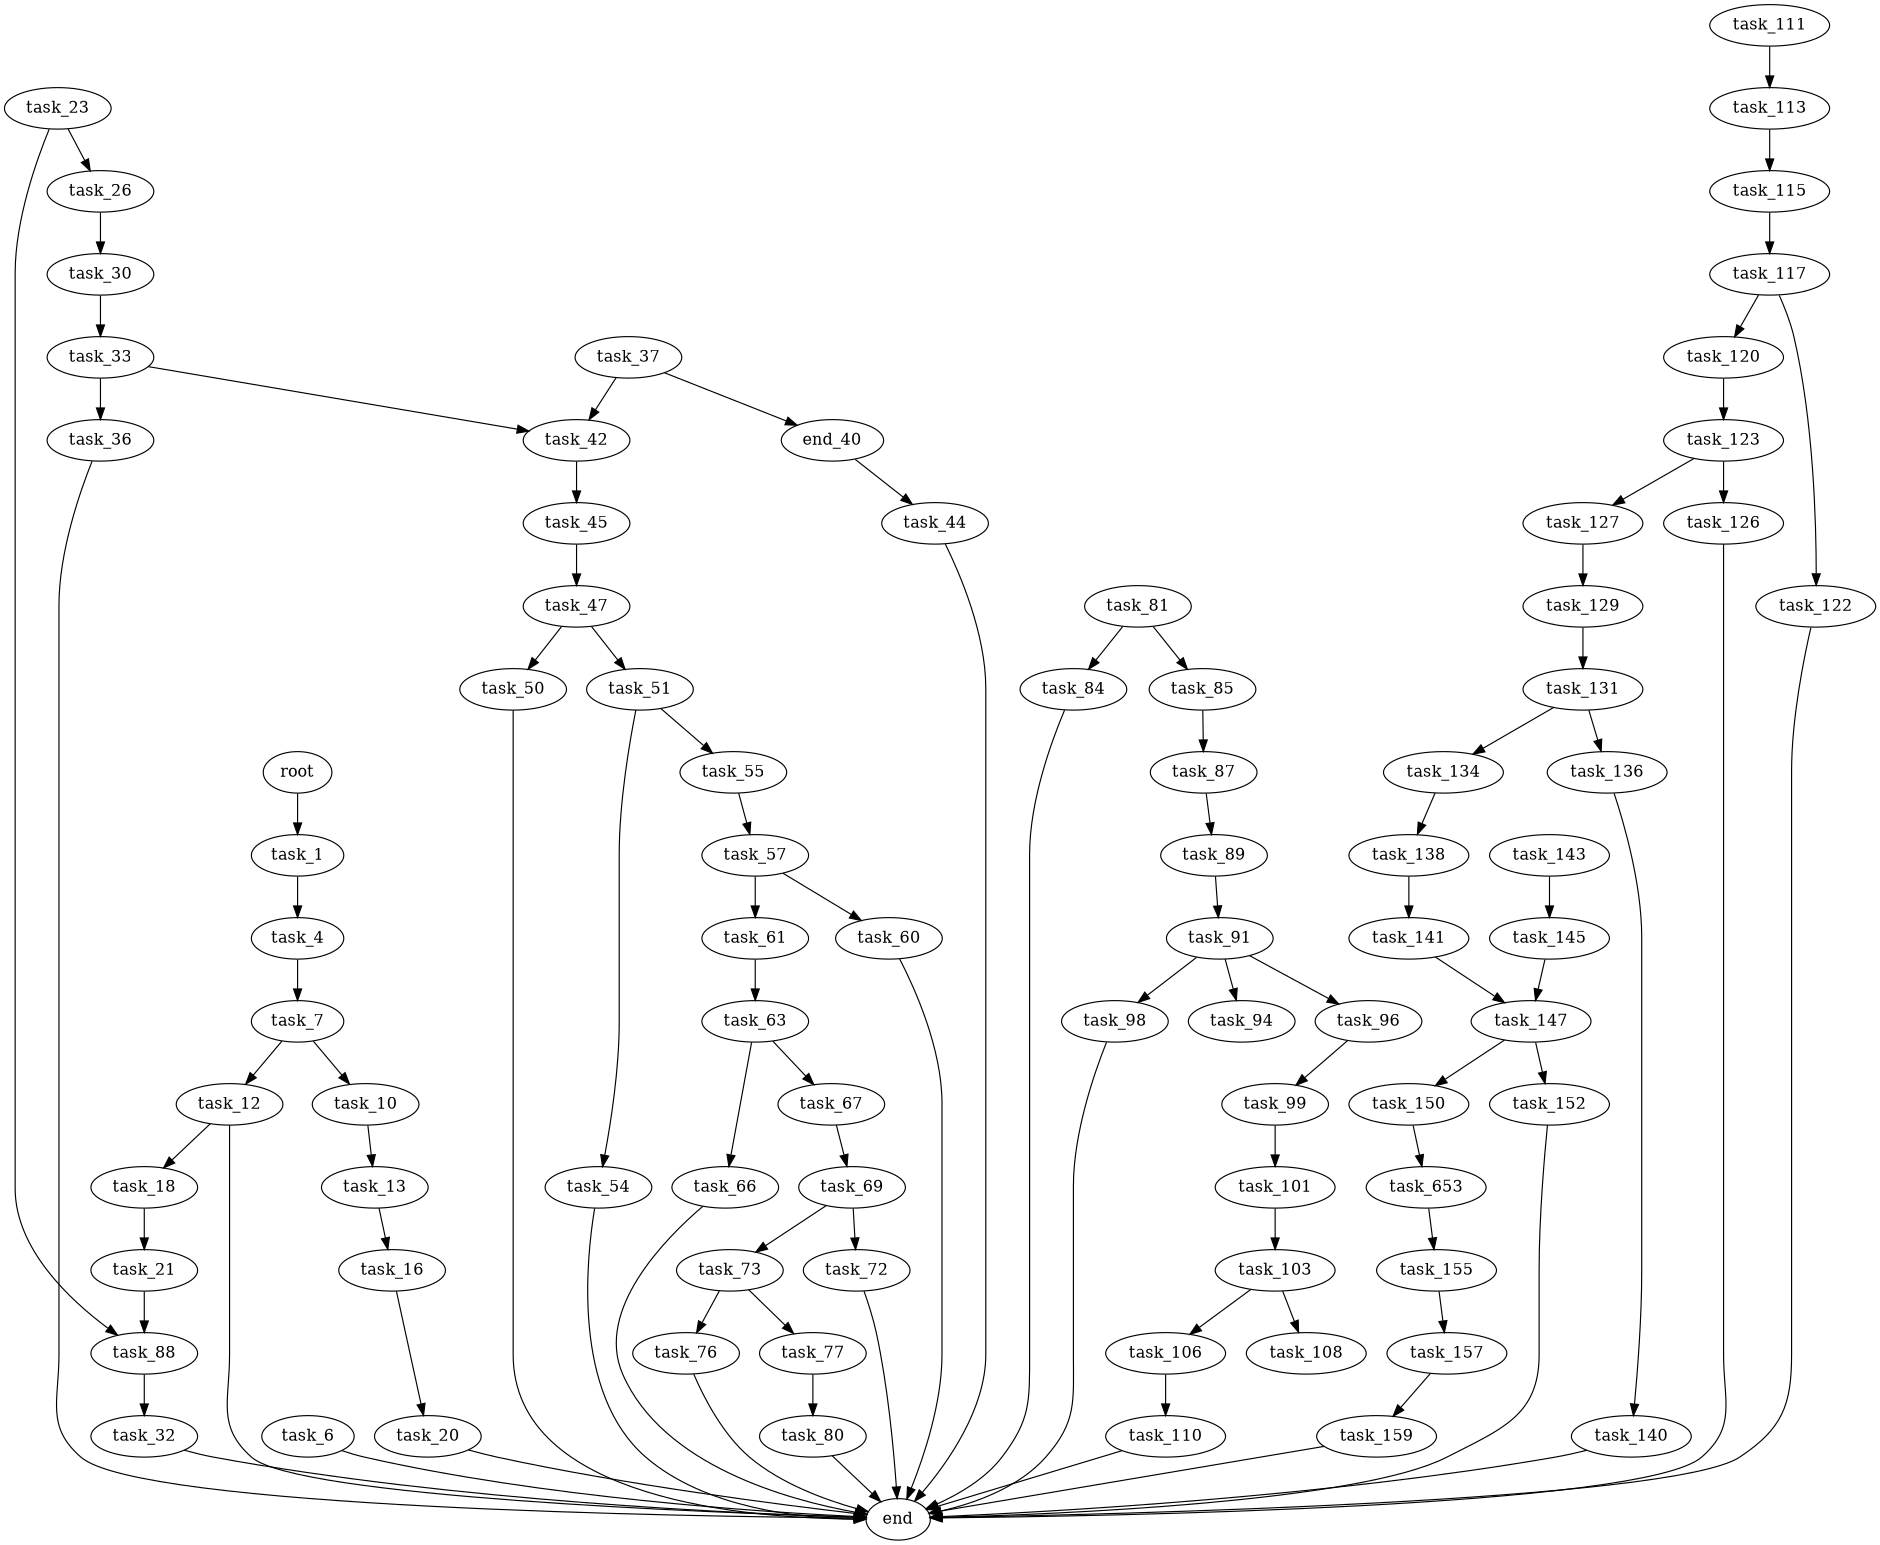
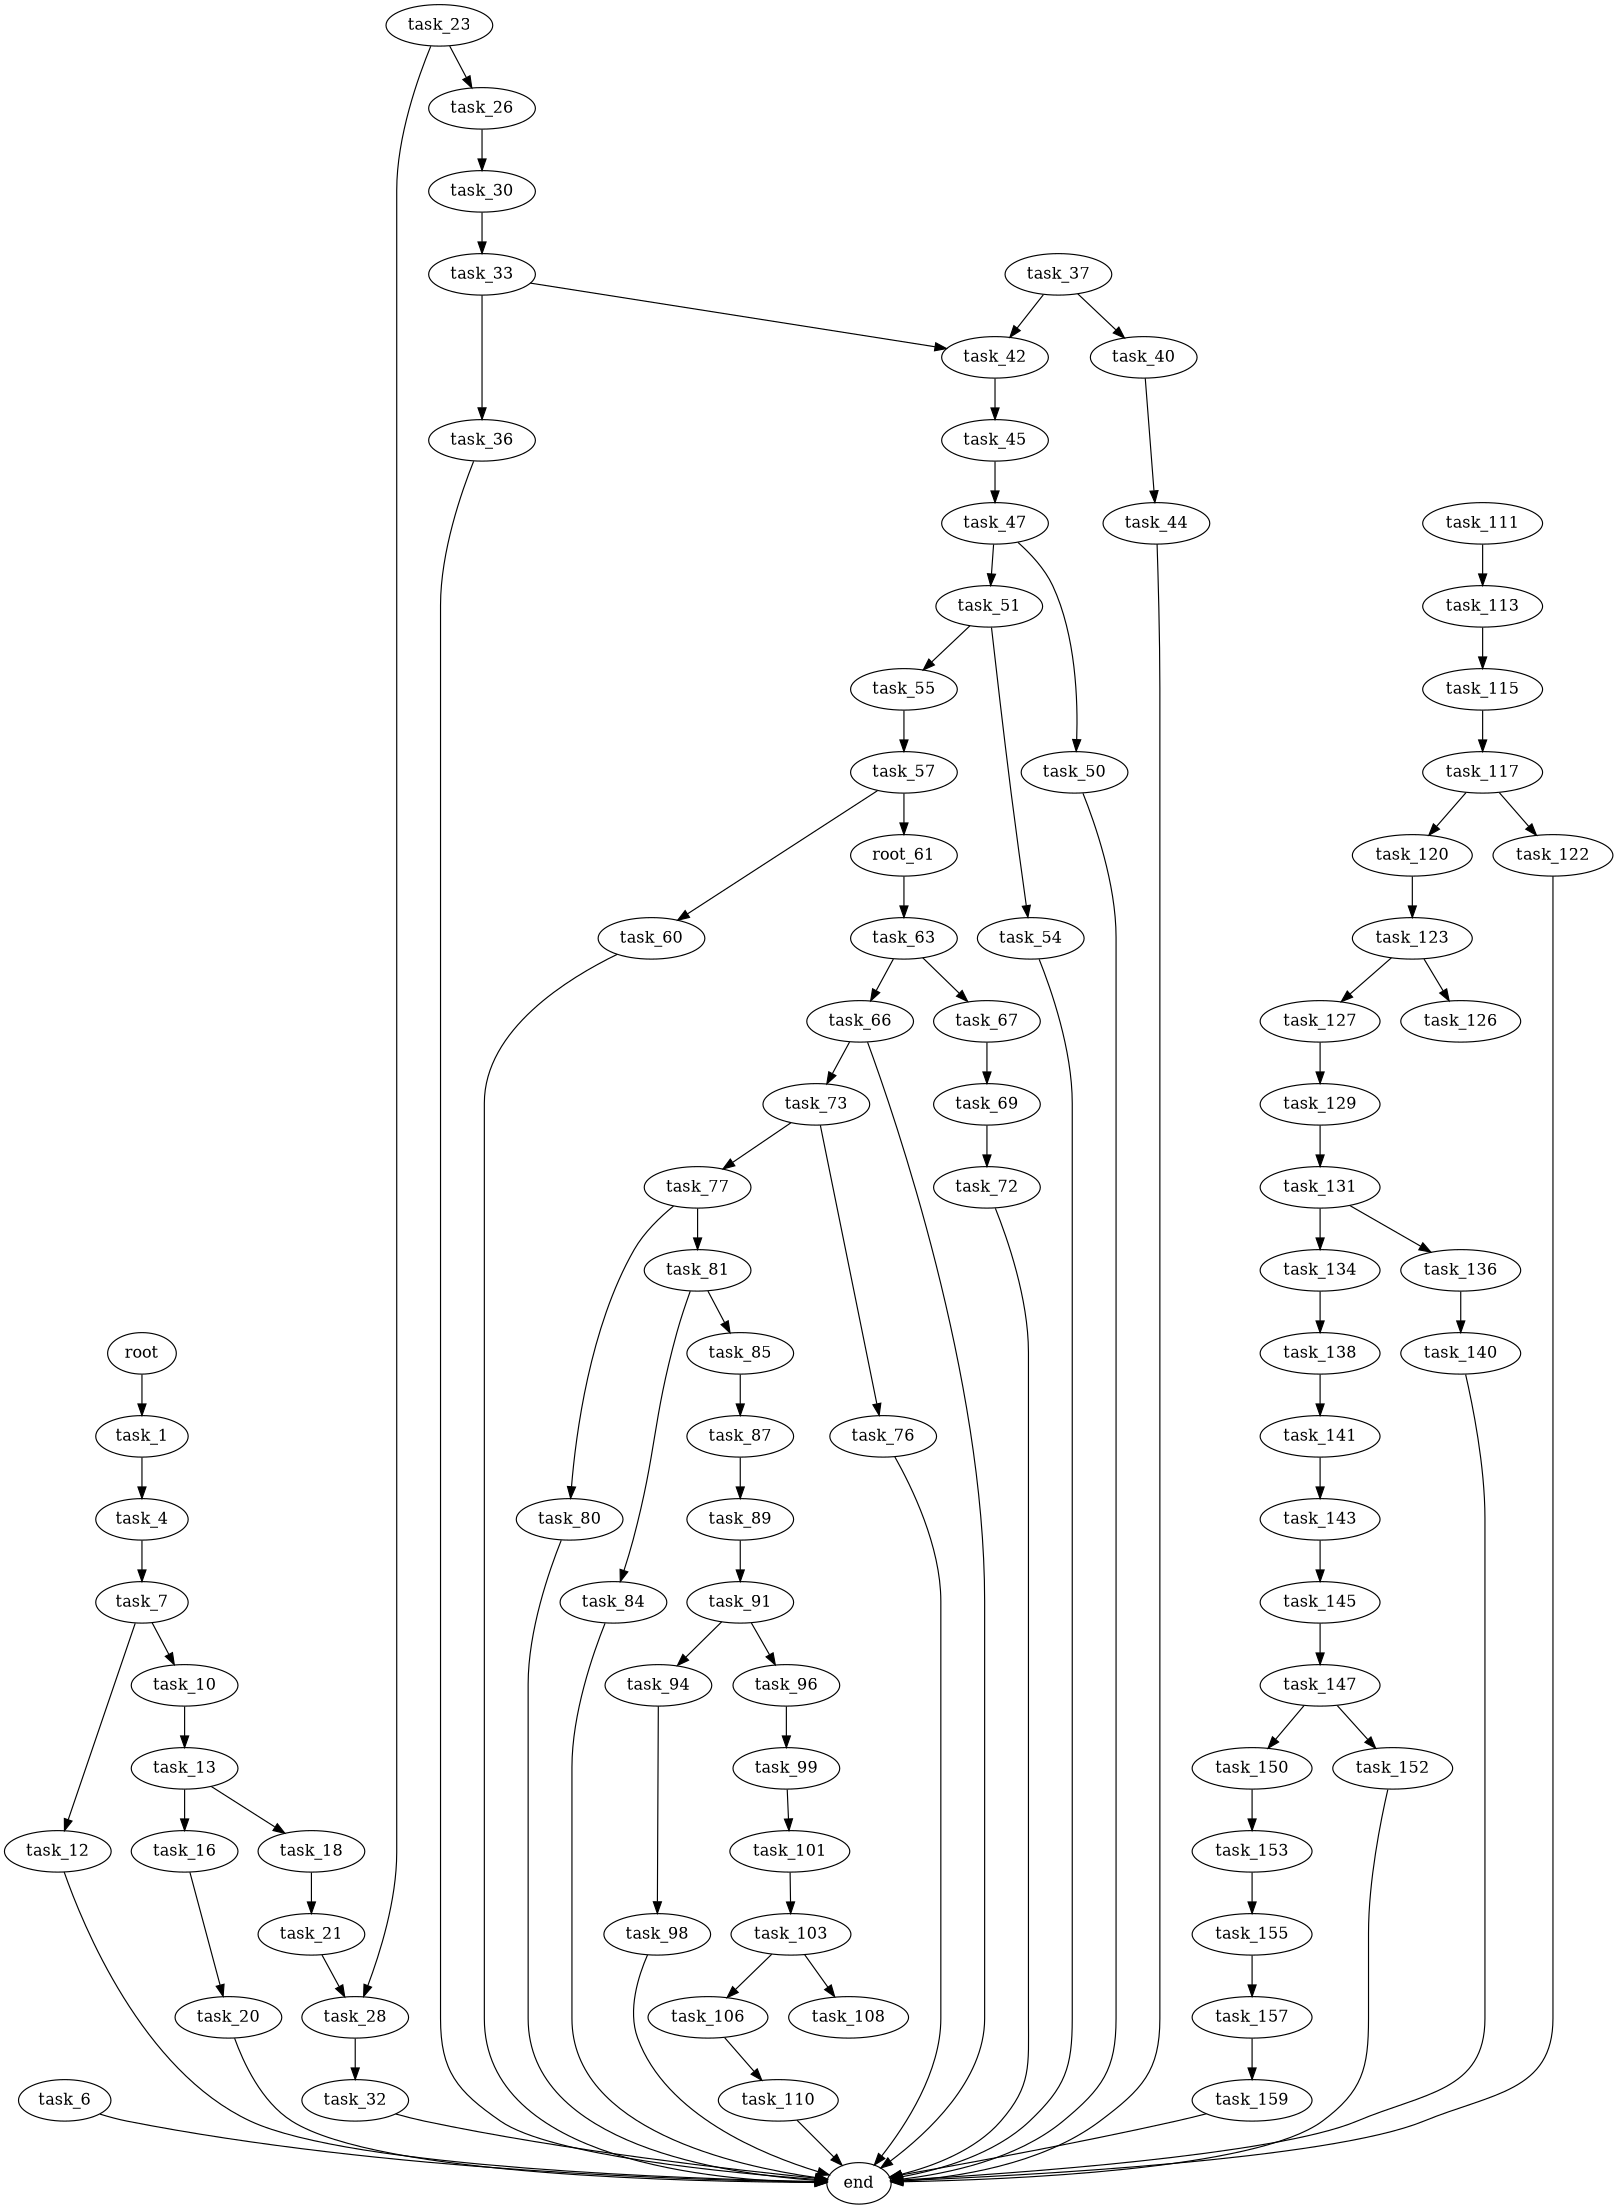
node "end_40": label "end_40" -> "task_40"
node "task_61": label "task_61" -> "root_61"
edge "task_91" -> "task_98": now "task_94" -> "task_98"
edge "task_141" -> "task_147": now "task_141" -> "task_143"
edge "task_12" -> "task_18": now "task_13" -> "task_18"
node "task_653": label "task_653" -> "task_153"
edge "task_77" -> "task_81": added
edge "task_69" -> "task_73": now "task_66" -> "task_73"
node "task_88": label "task_88" -> "task_28"
edge "task_126" -> "end": removed
